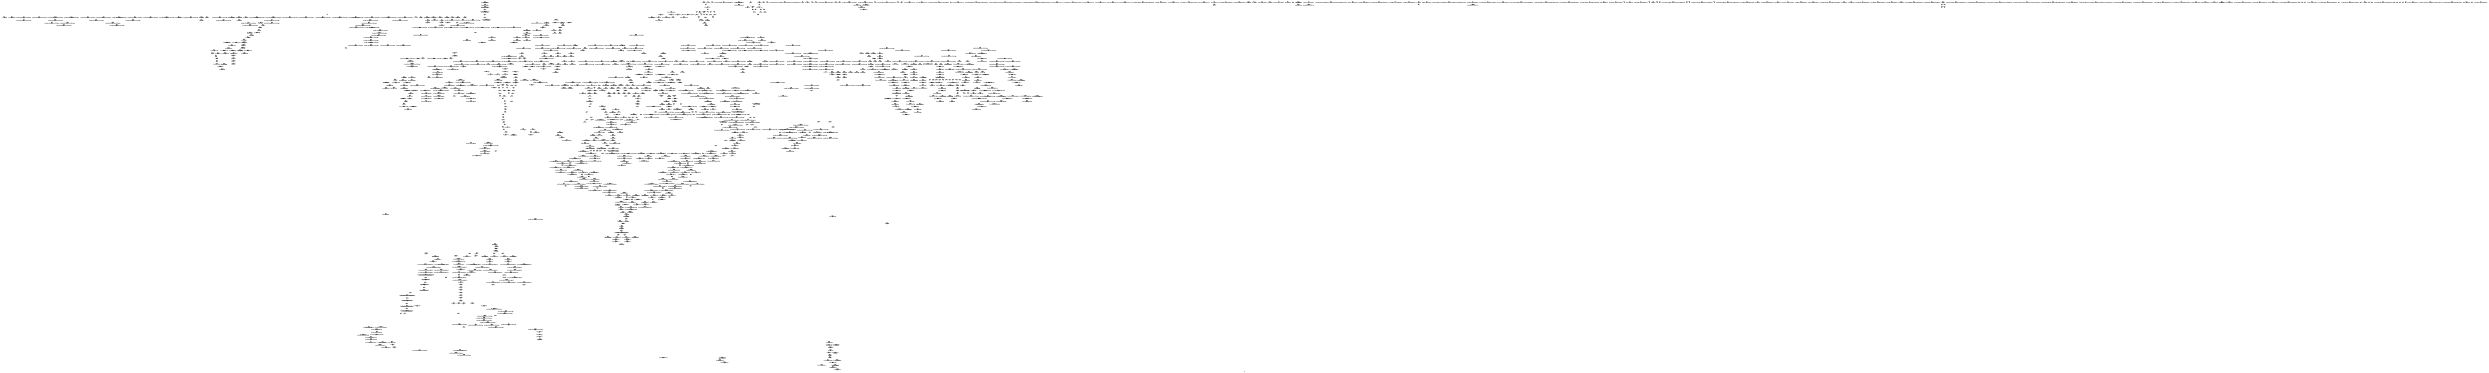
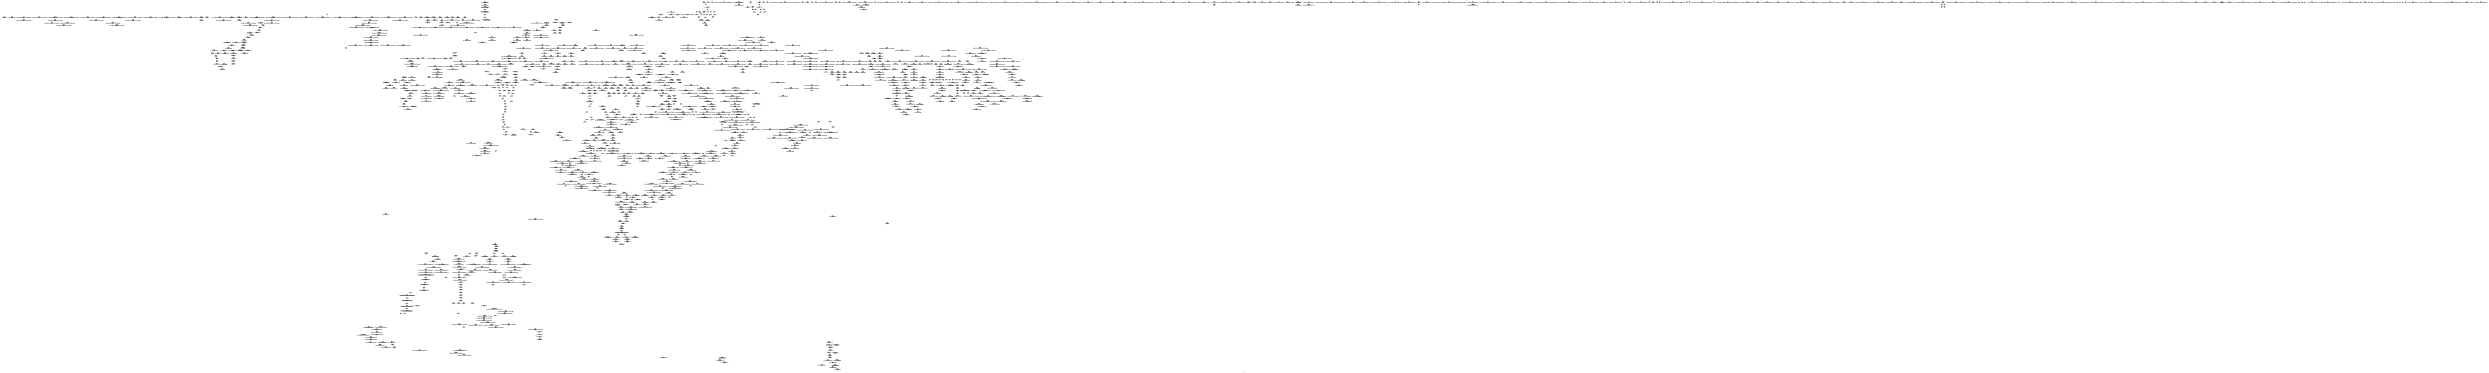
node "NodeID: 2375": added
